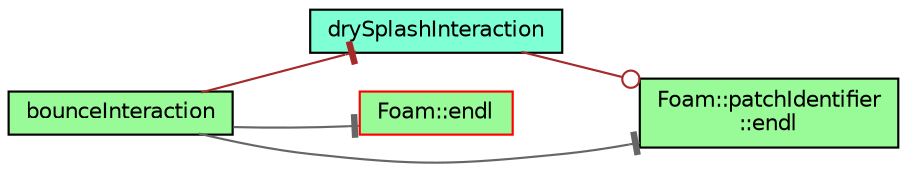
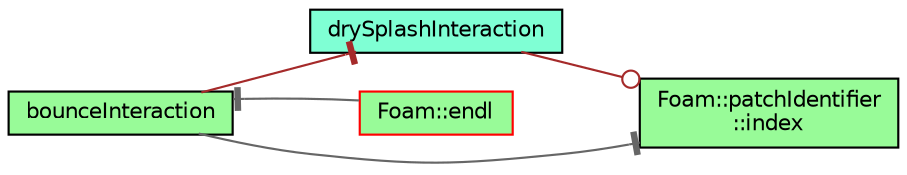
node "Foam::patchIdentifier ::endl": label "Foam::patchIdentifier ::endl" -> "Foam::patchIdentifier ::index"
edge "bounceInteraction" -> "Foam::endl": reversed
